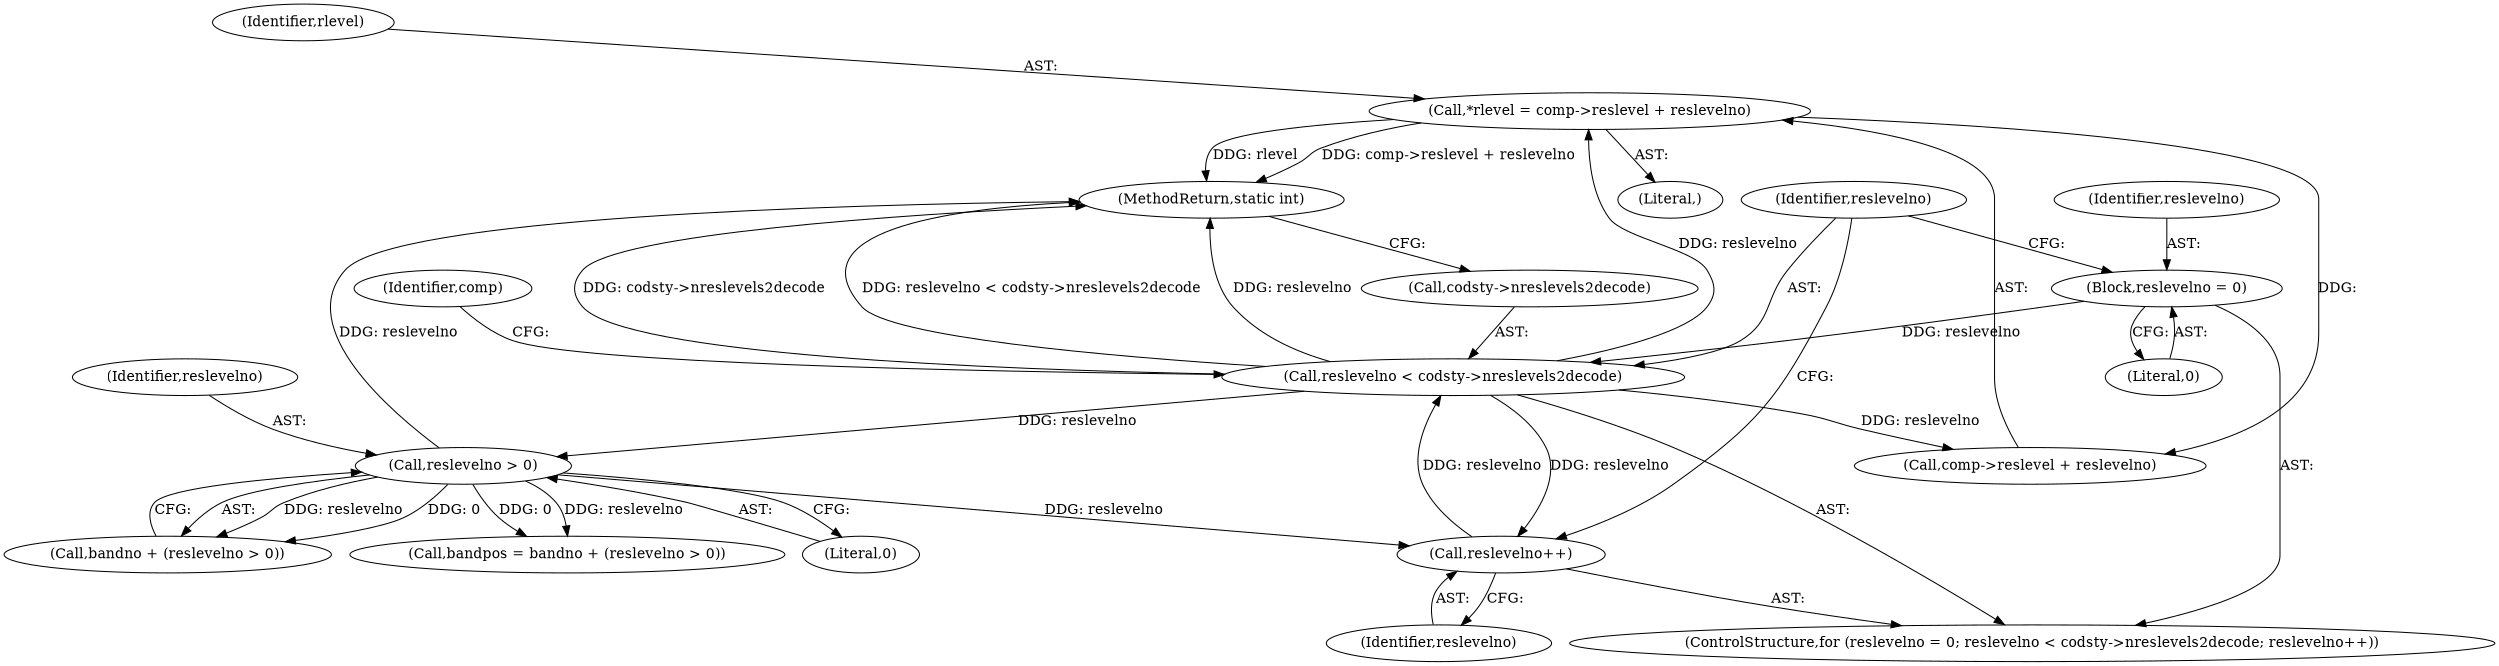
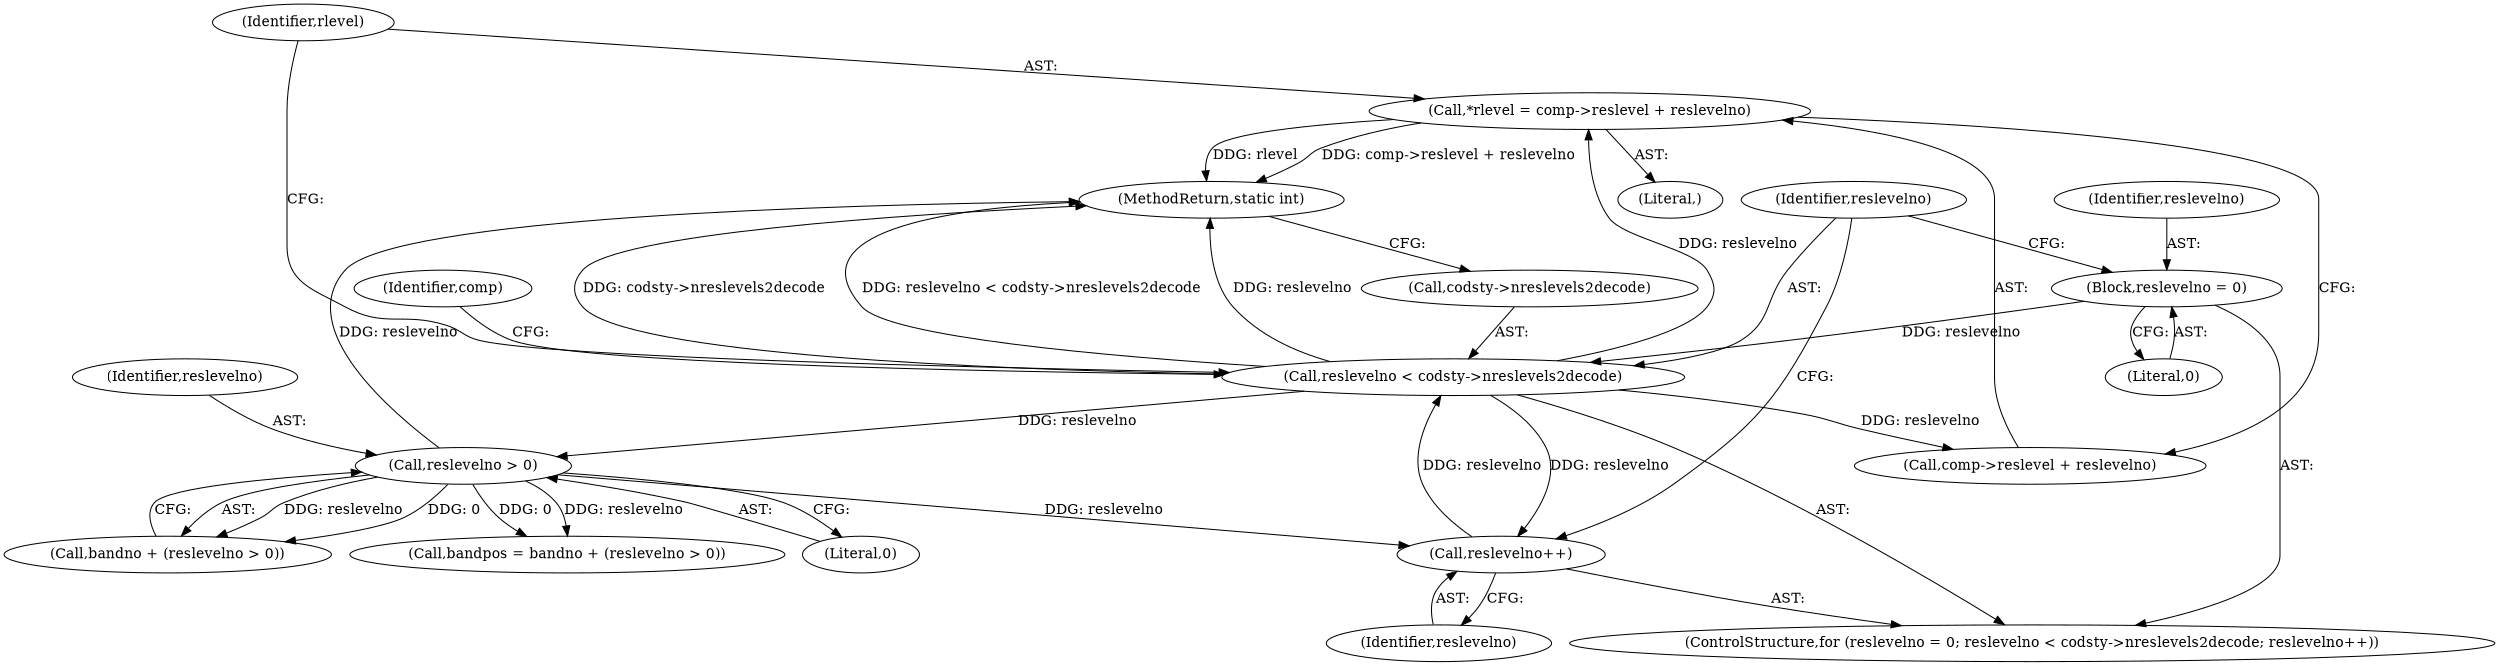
edge "(Call,*rlevel = comp->reslevel + reslevelno)" -> "(Call,comp->reslevel + reslevelno)": label "DDG: " -> "CFG: "
edge "(Identifier,rlevel)" -> "(Call,reslevelno < codsty->nreslevels2decode)": added, label "CFG:"
